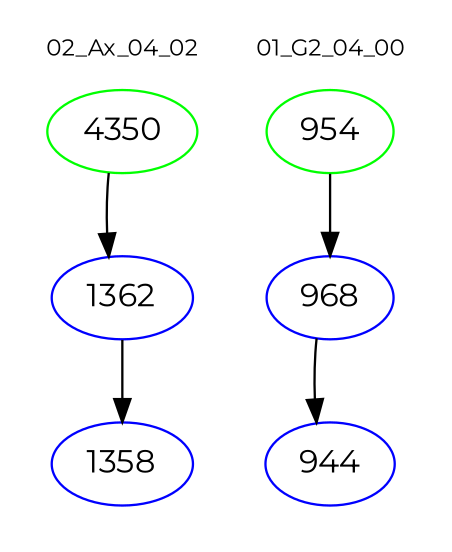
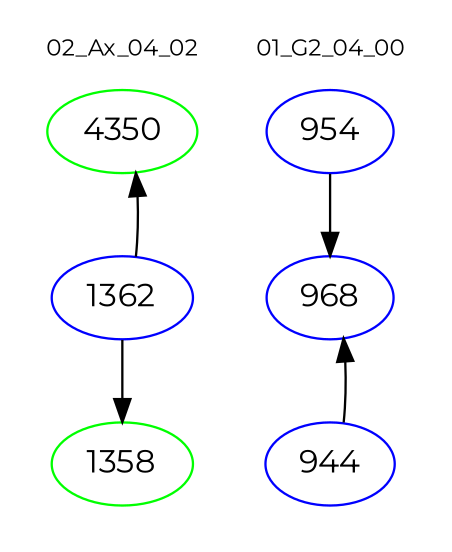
node "954": color green -> blue
edge "4350" -> "1362": reversed
edge "968" -> "944": reversed
node "1358": color blue -> green
